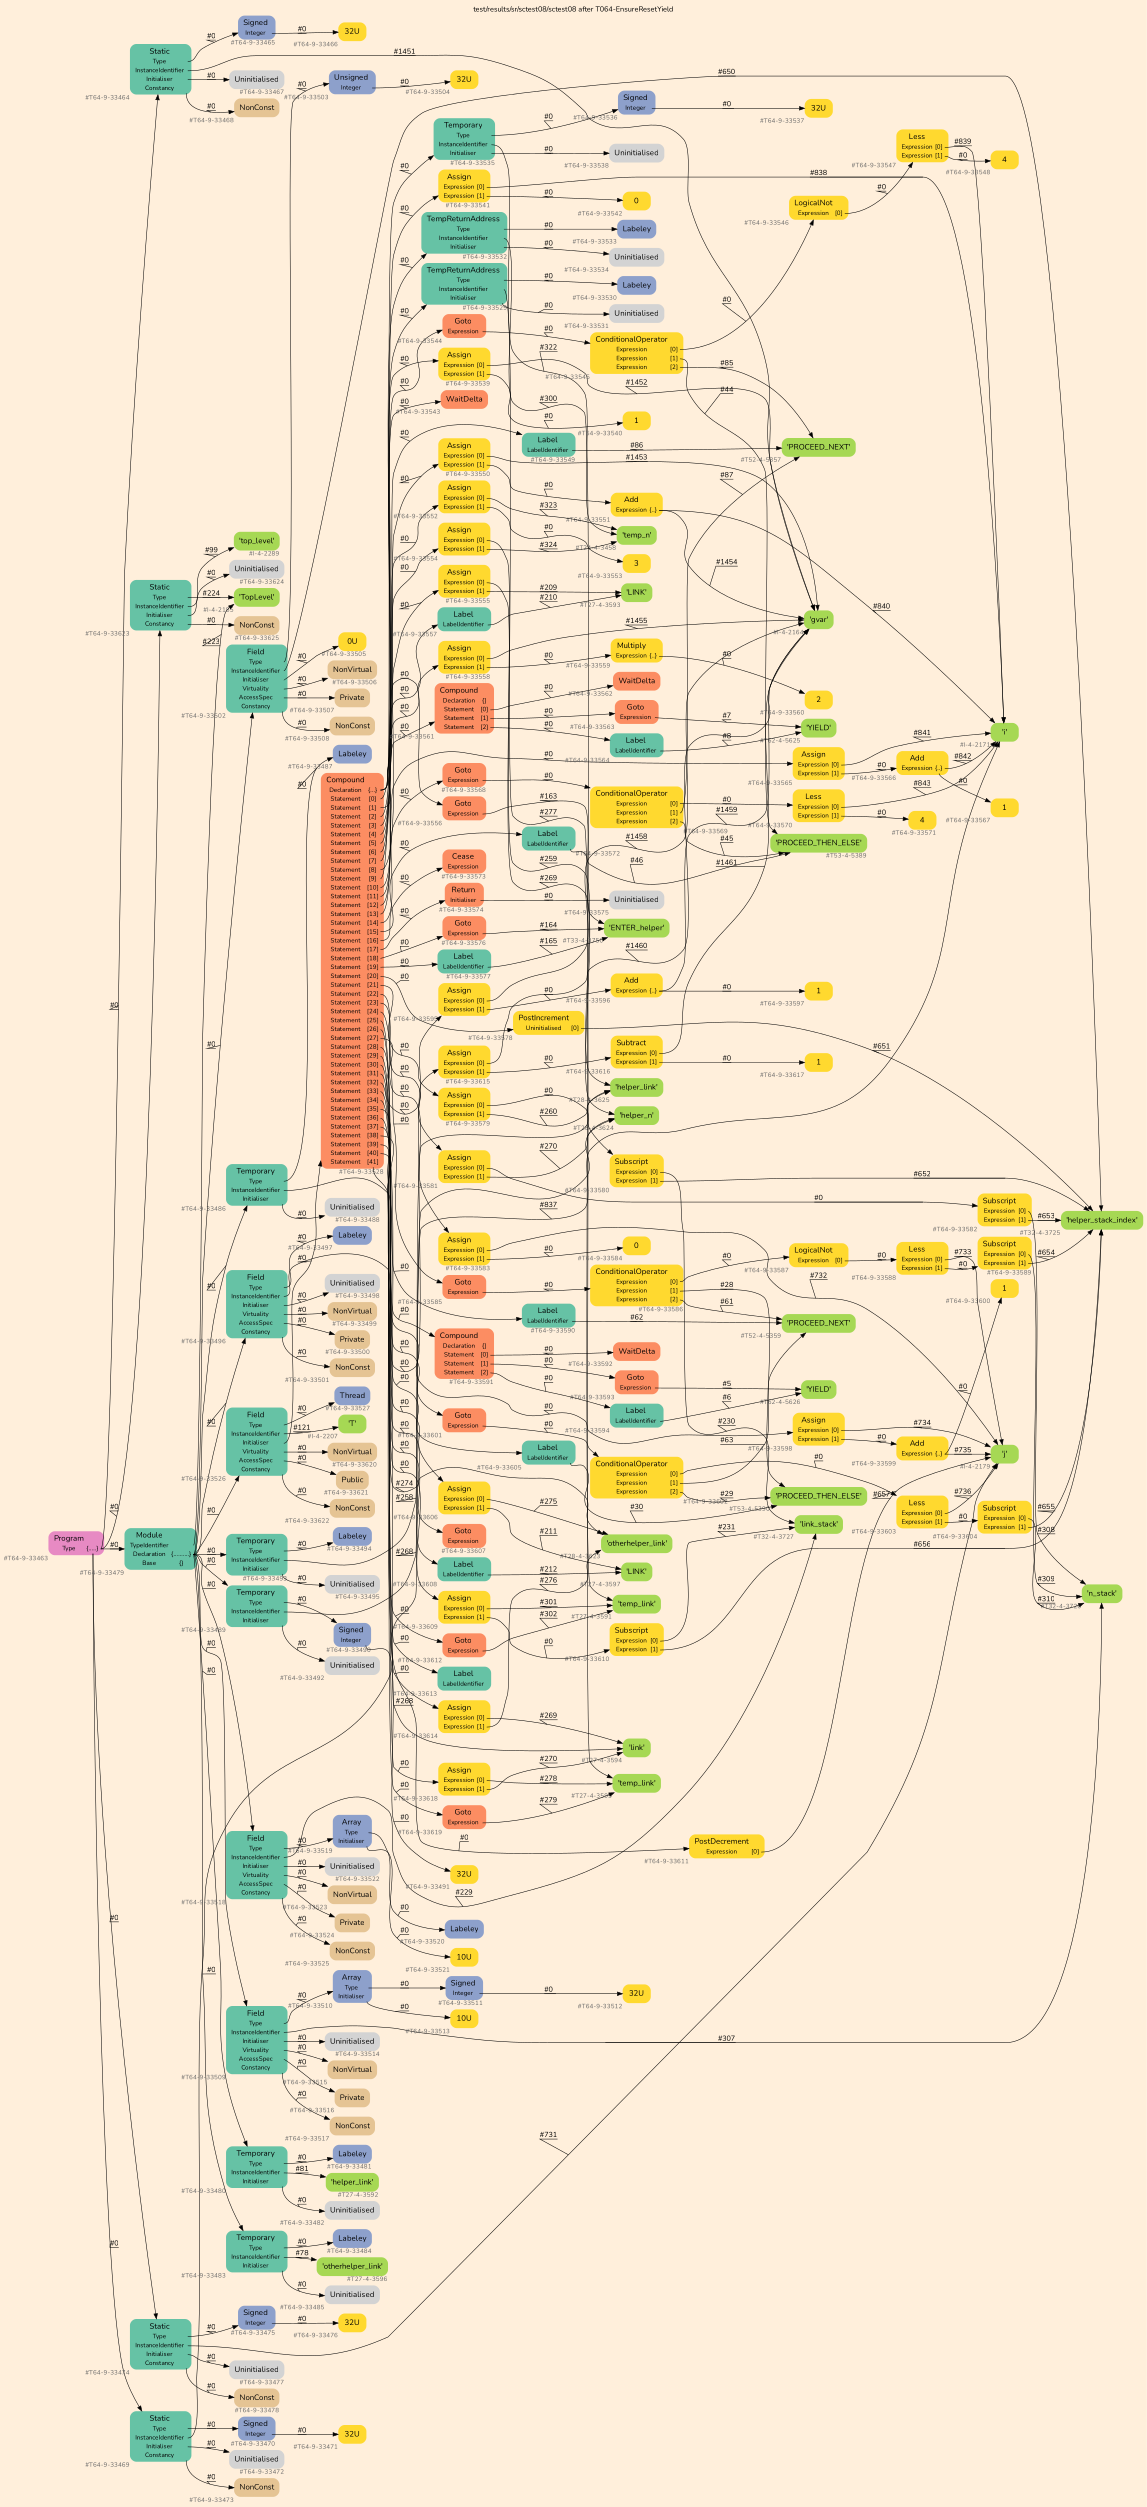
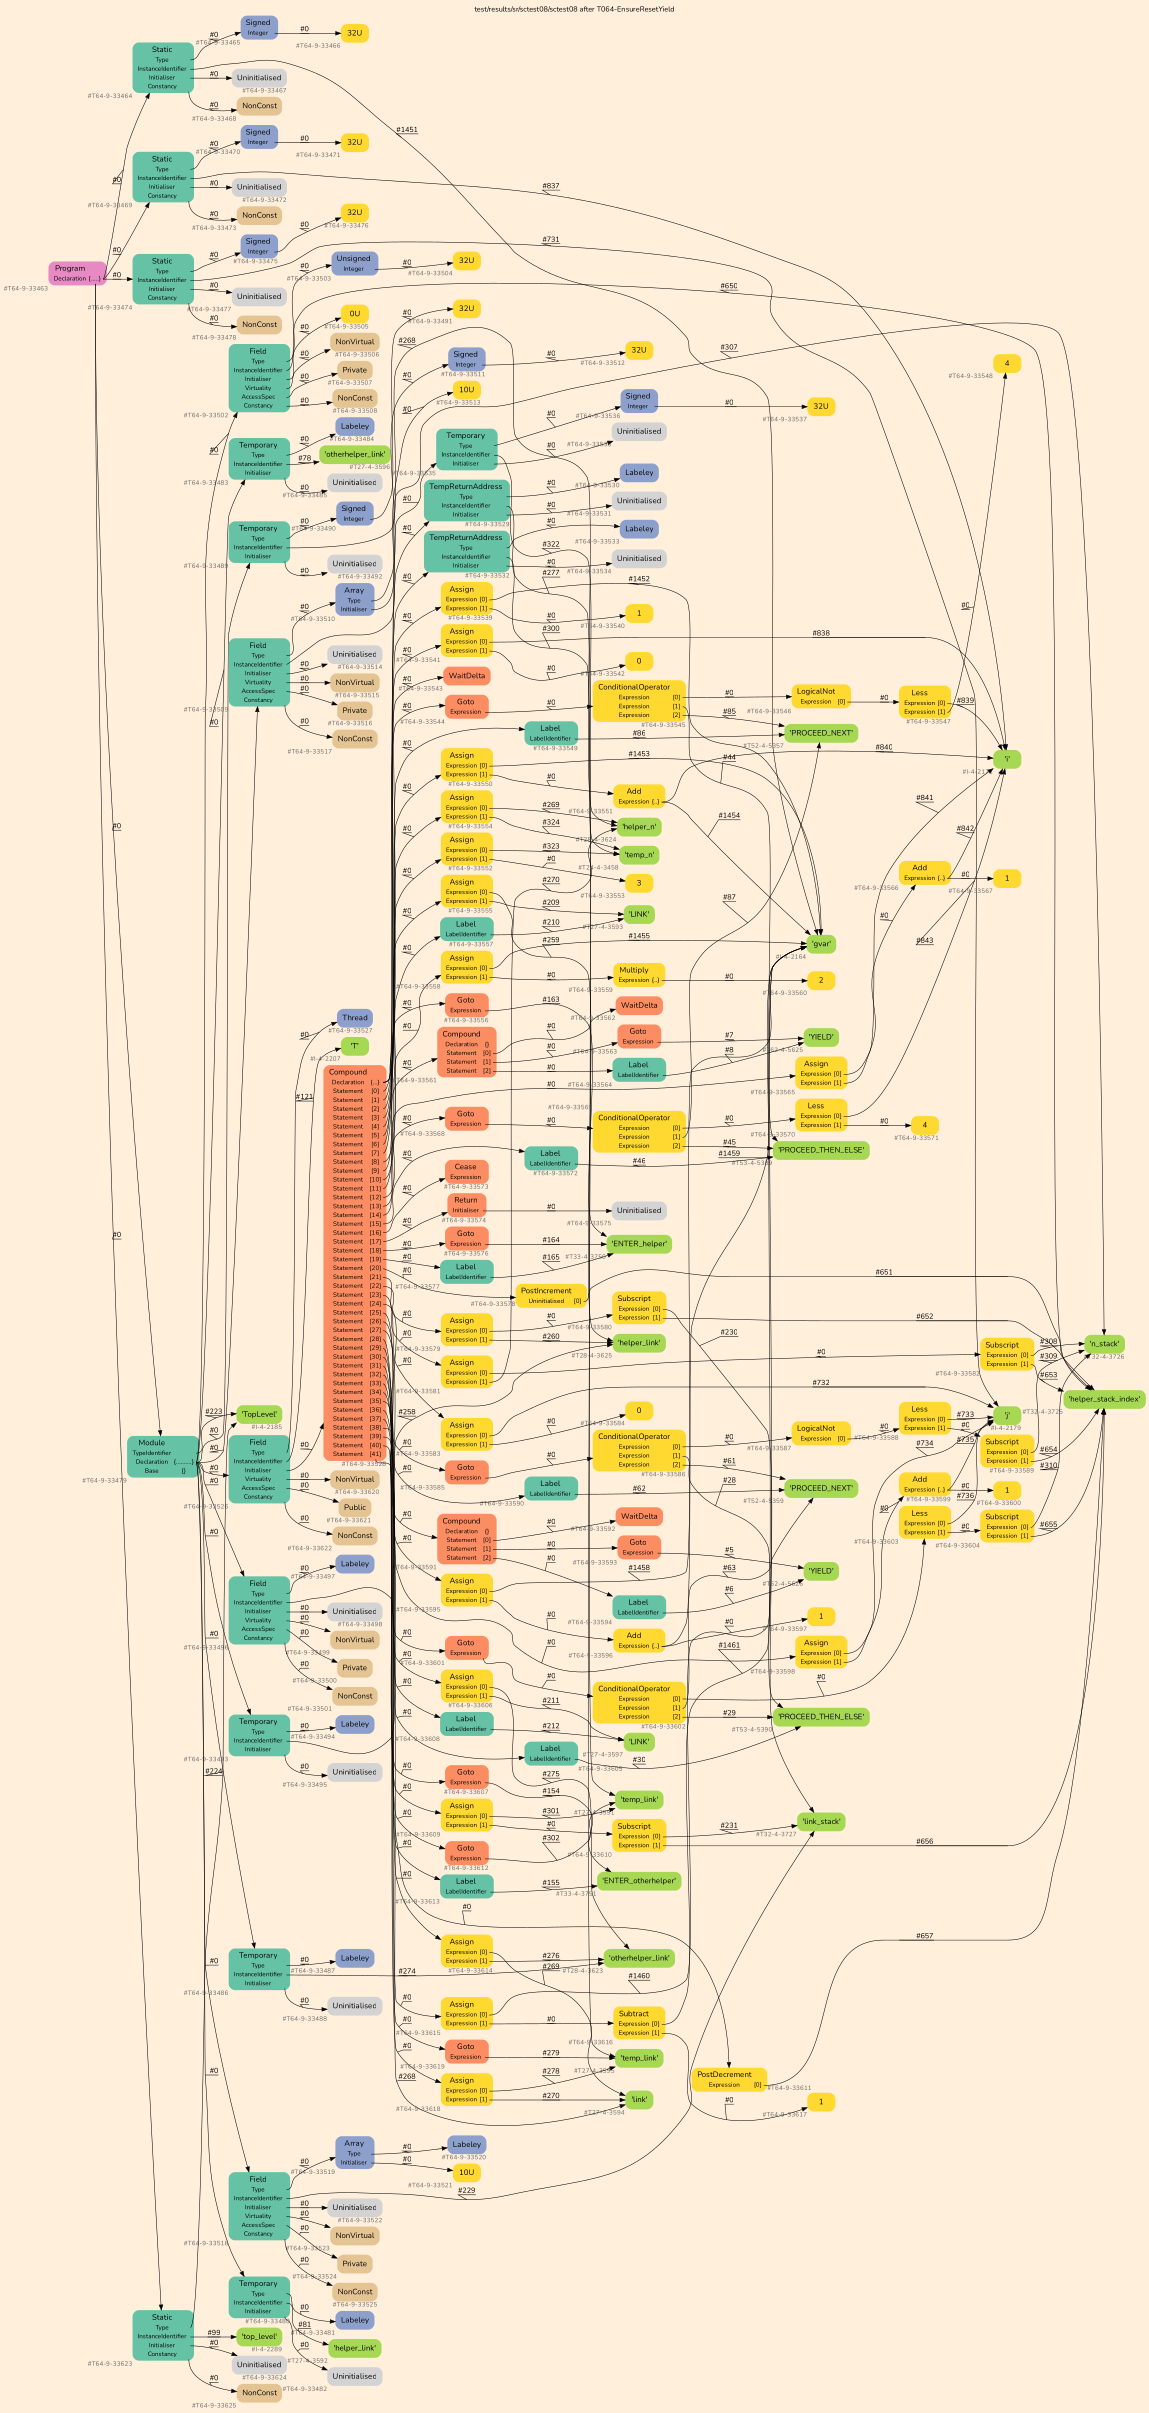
node "Program": text "Type" -> "Declaration"
edge "PostDecrement" -> "'j'": now "PostDecrement" -> "'helper_stack_index'"
node "'ENTER_otherhelper'": added
